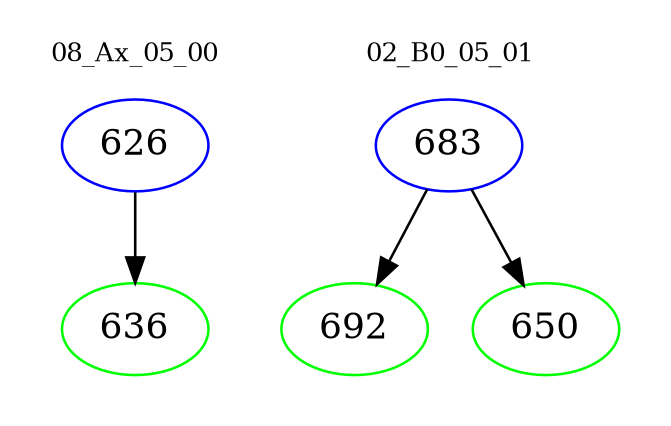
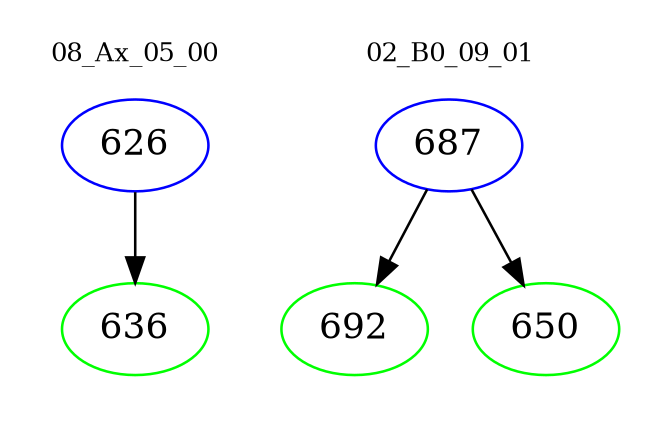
cluster "02_B0_05_01": label "02_B0_05_01" -> "02_B0_09_01"
node "683": label "683" -> "687"
